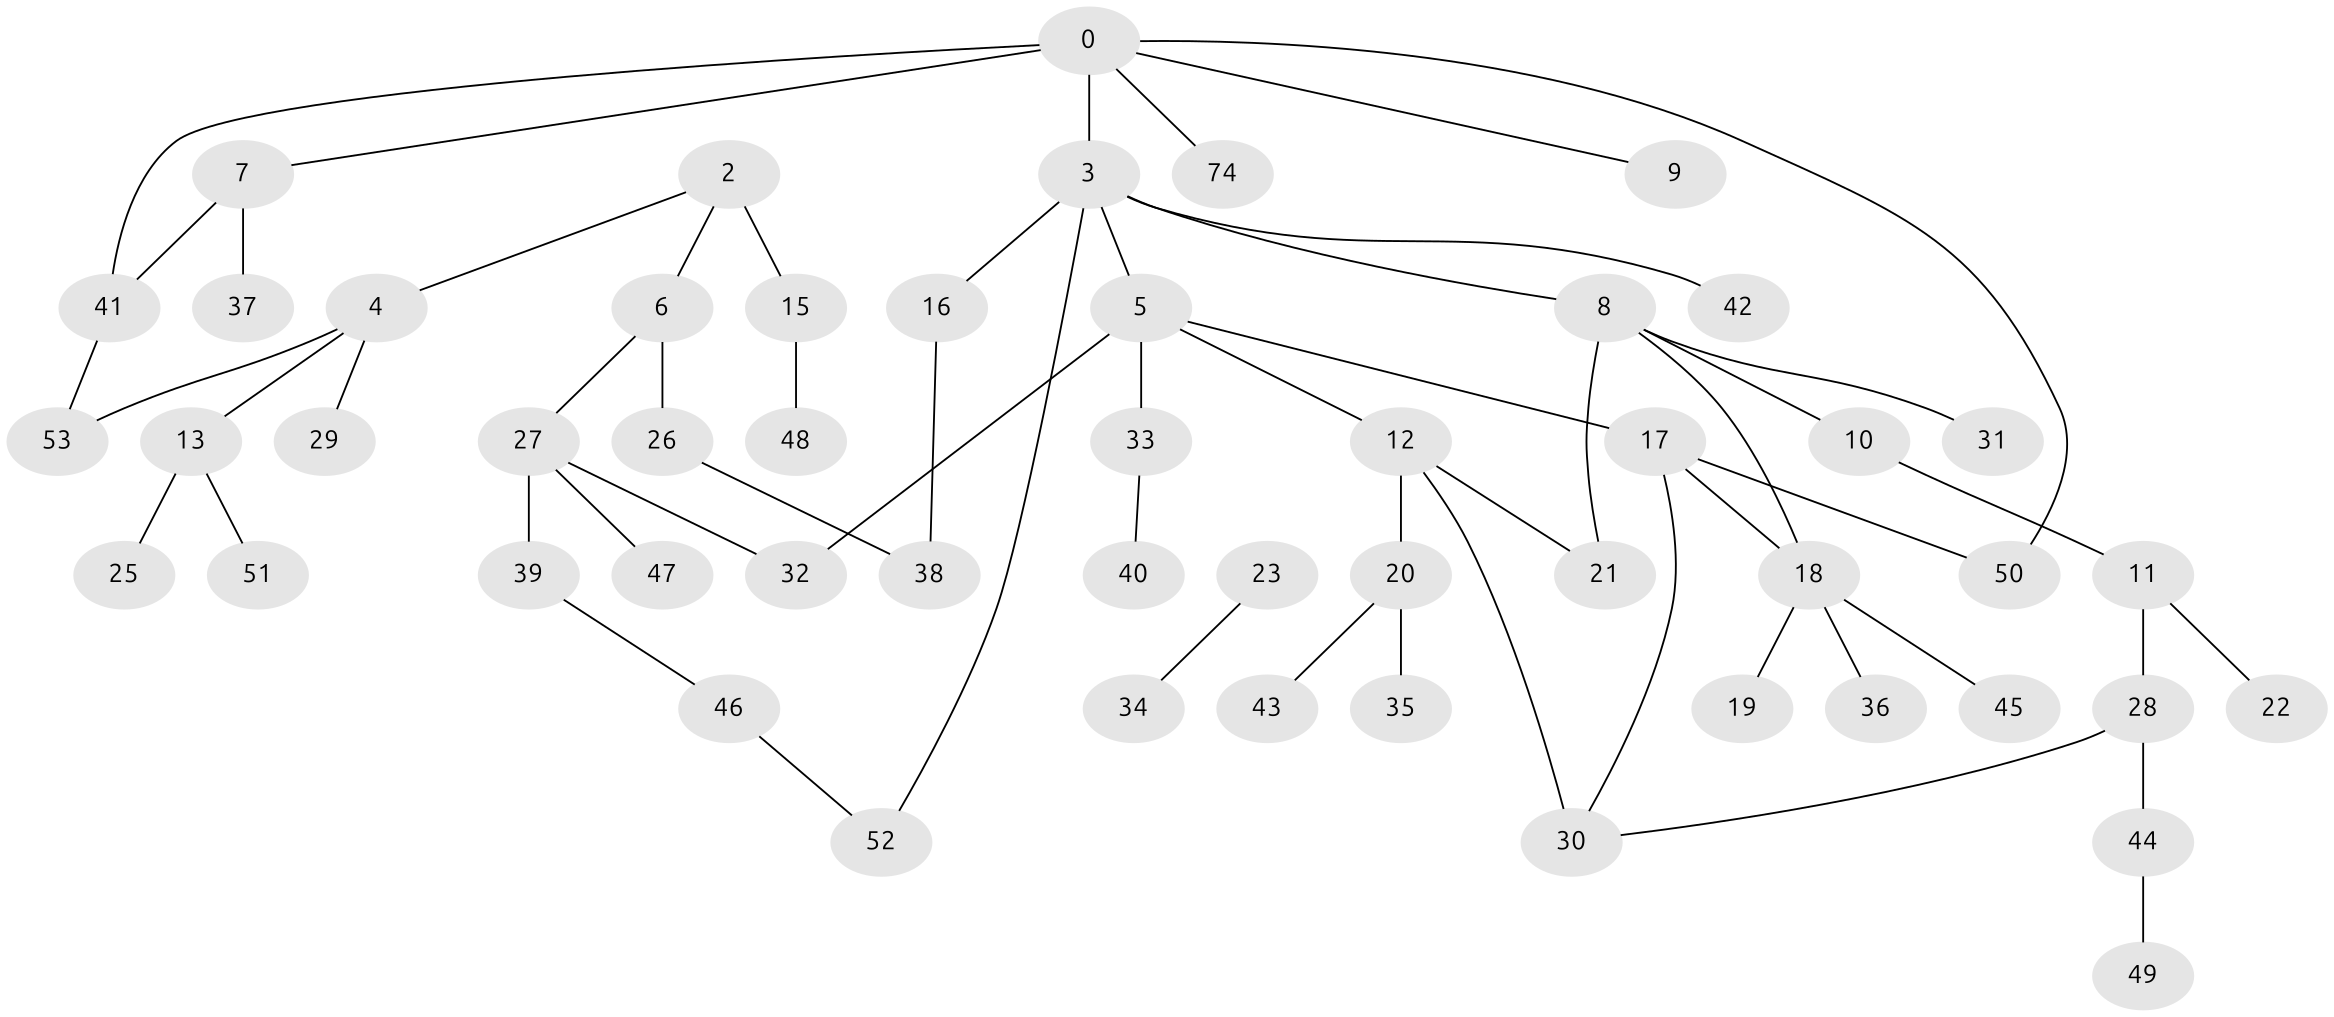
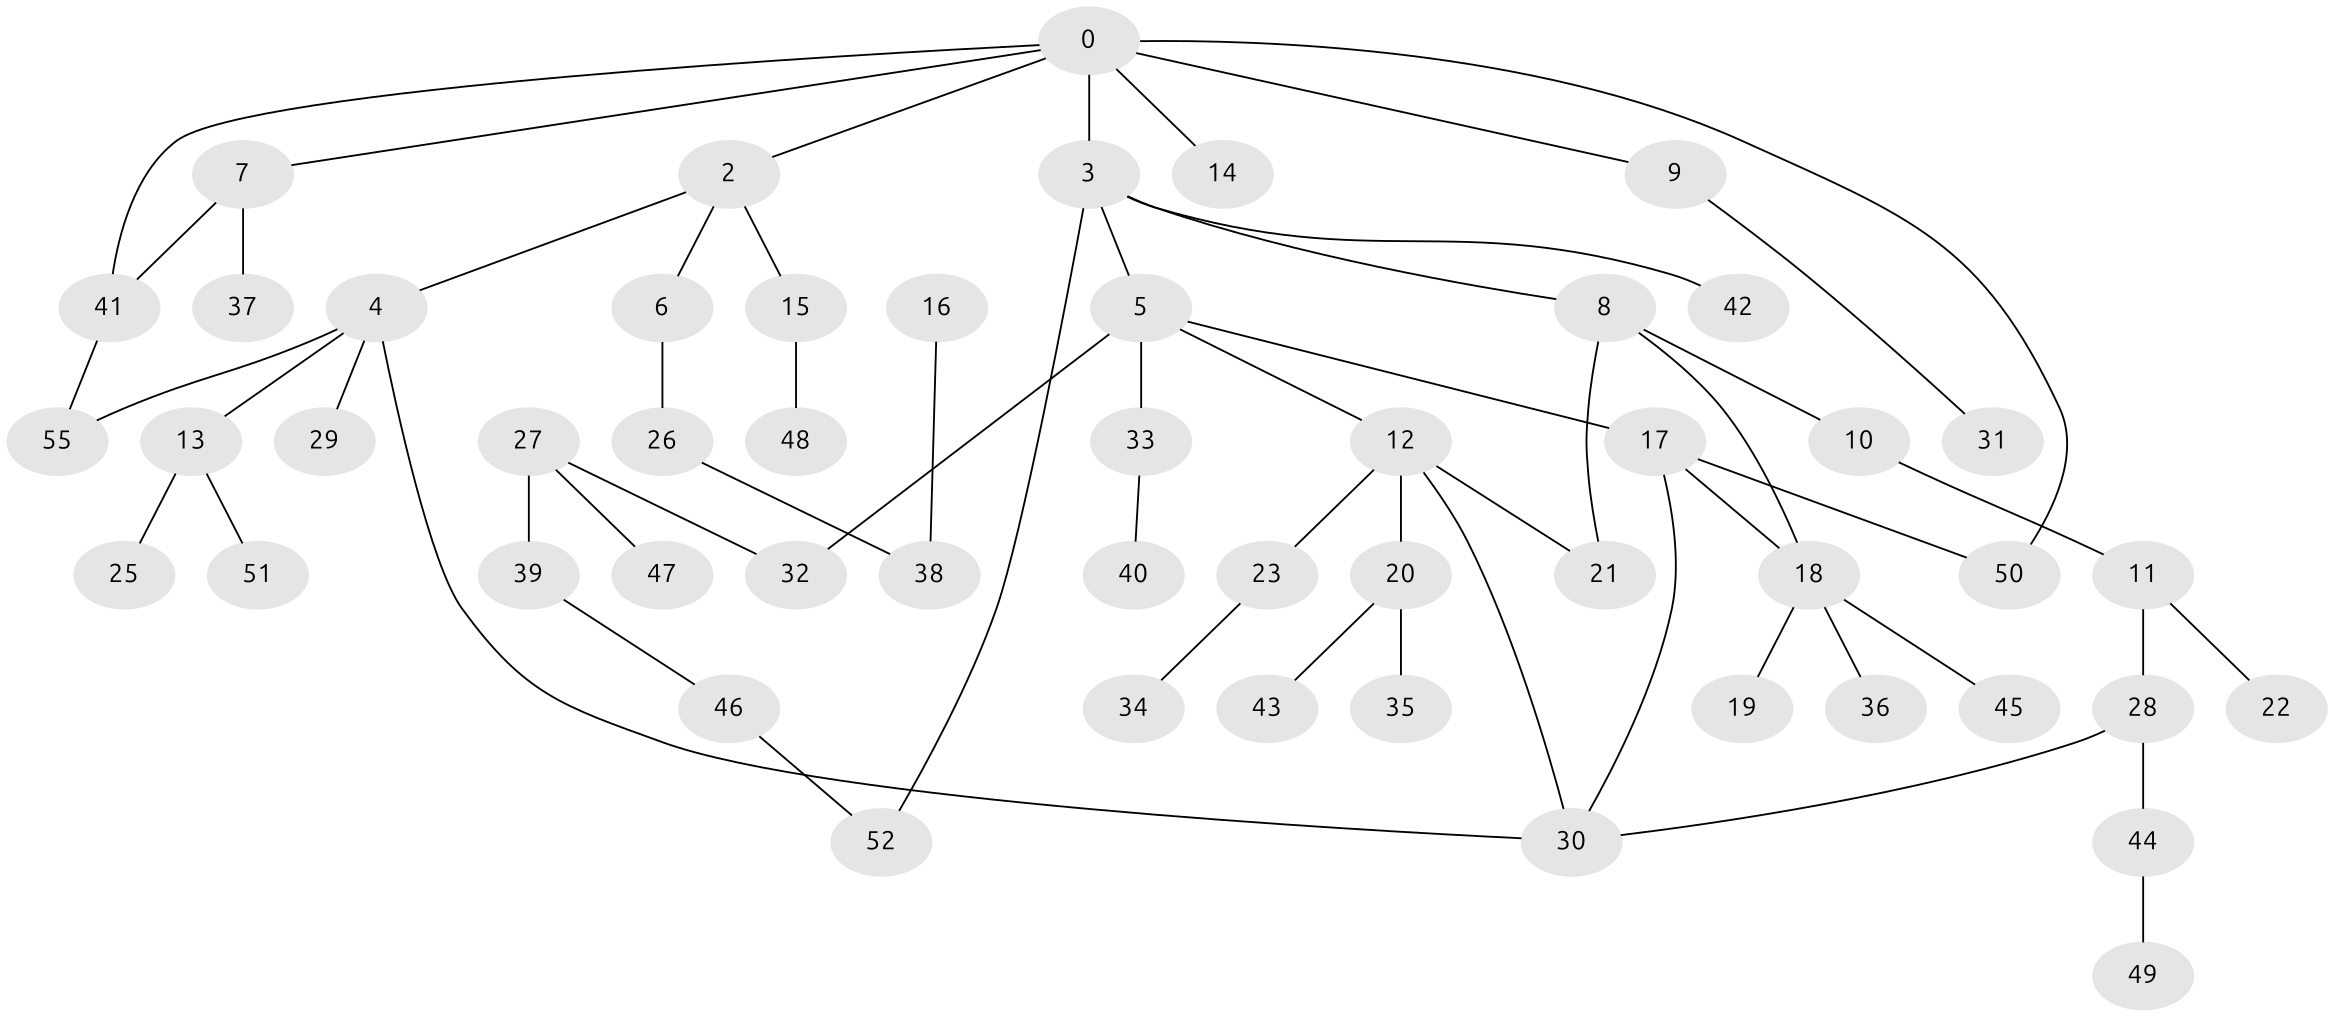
edge "0" -- "2": added
node "74": label "74" -> "14"
edge "3" -- "16": removed
edge "6" -- "27": removed
edge "8" -- "31": now "9" -- "31"
node "53": label "53" -> "55"
edge "12" -- "23": added
edge "4" -- "30": added
